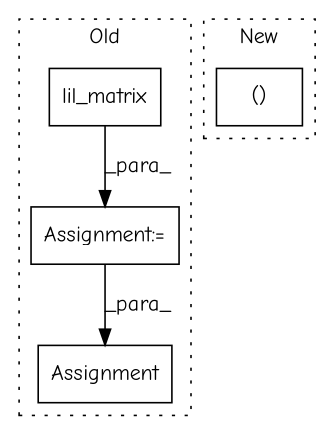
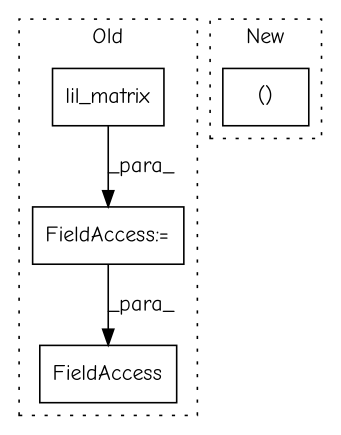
node "Assignment:=": label "Assignment:=" -> "FieldAccess:="
node "Assignment": label "Assignment" -> "FieldAccess"
